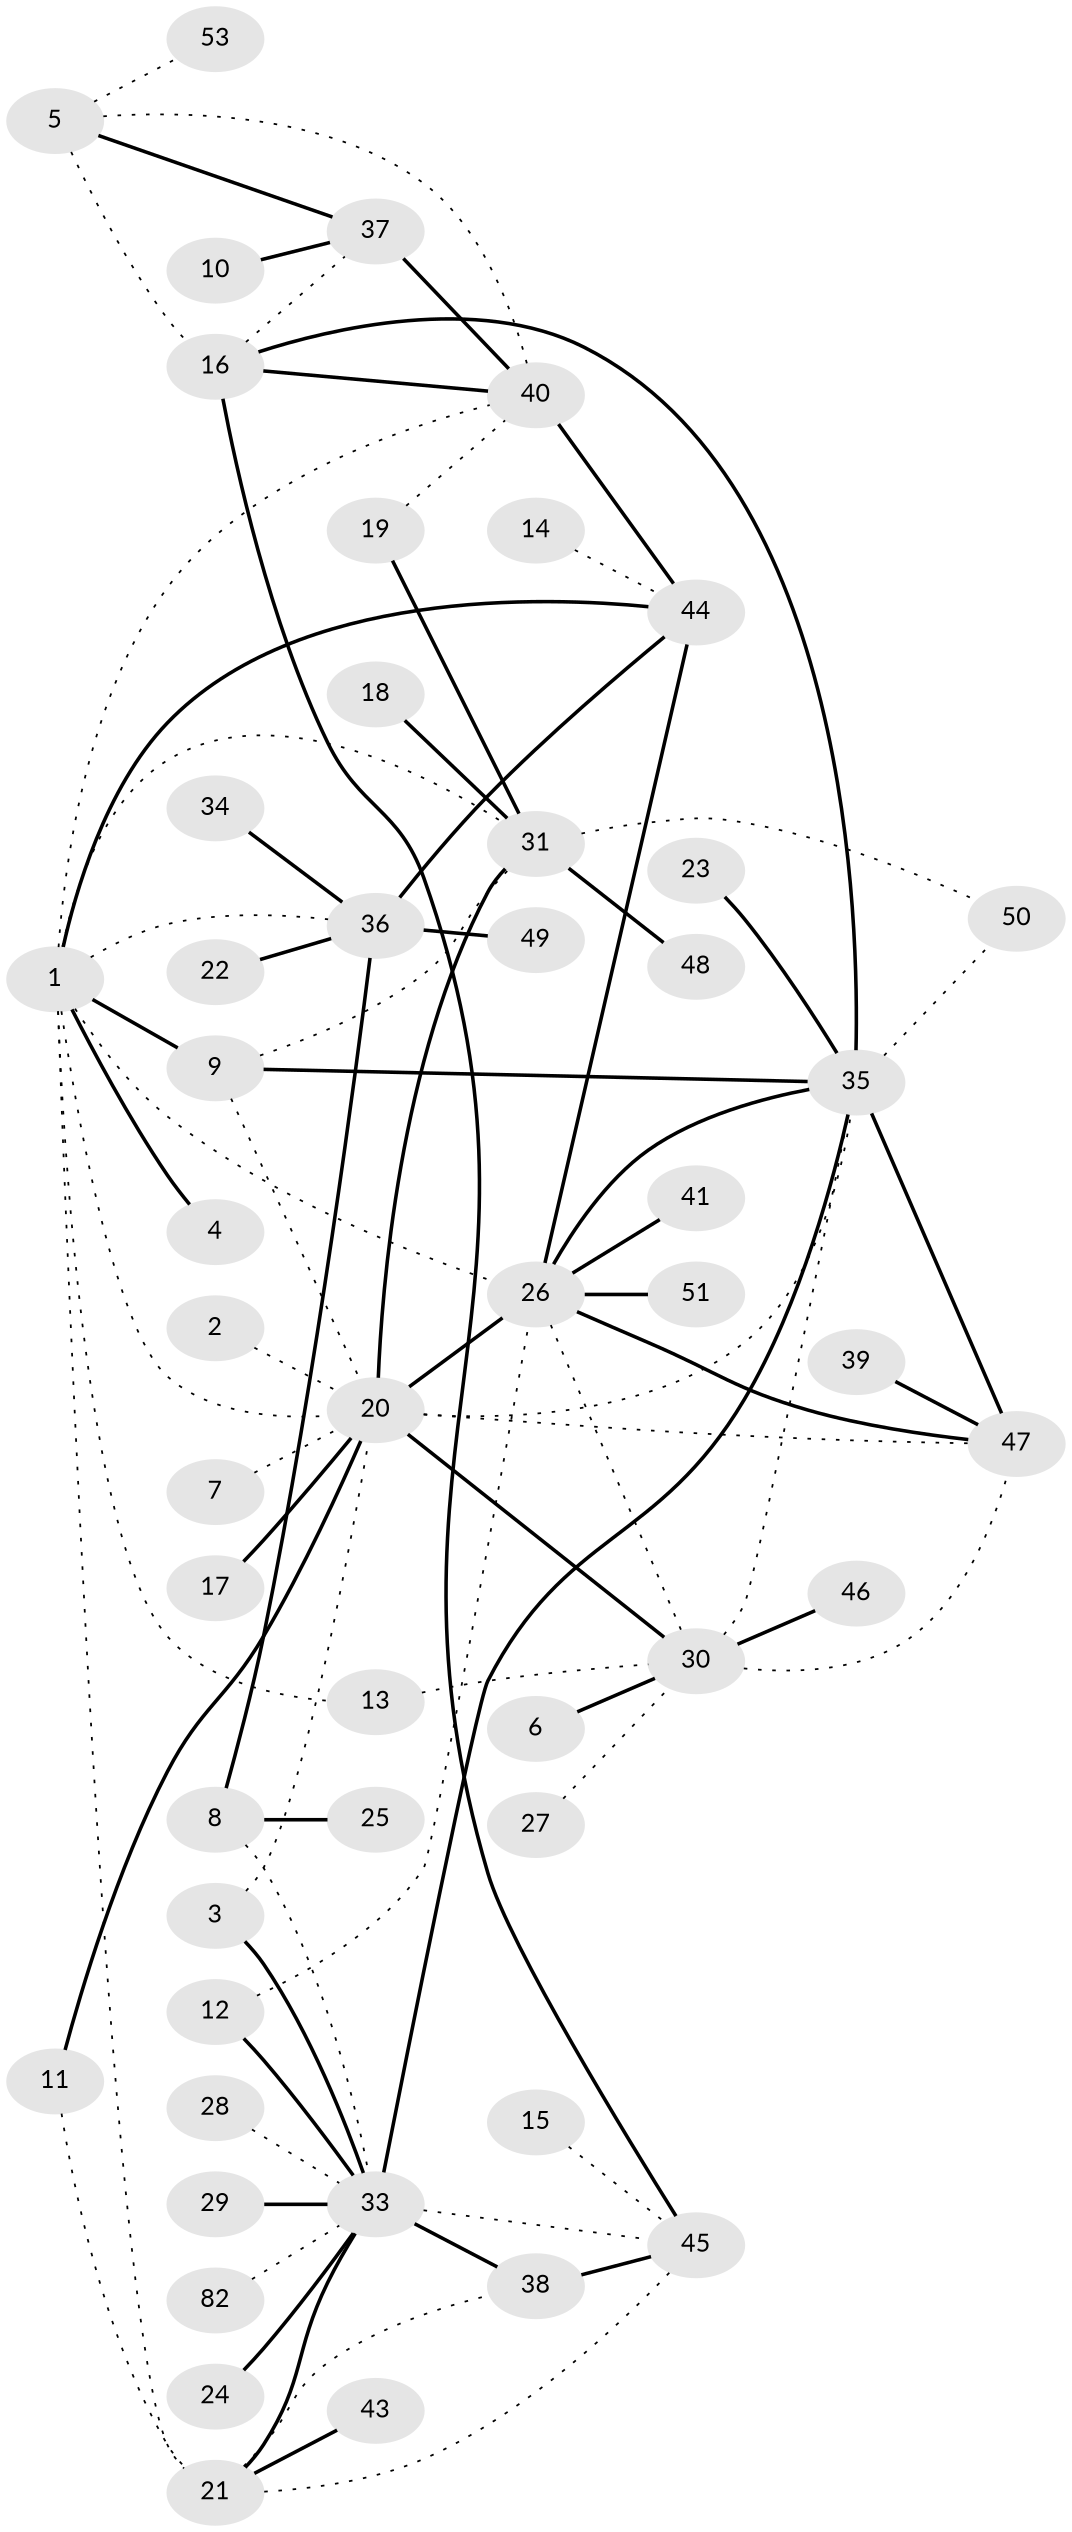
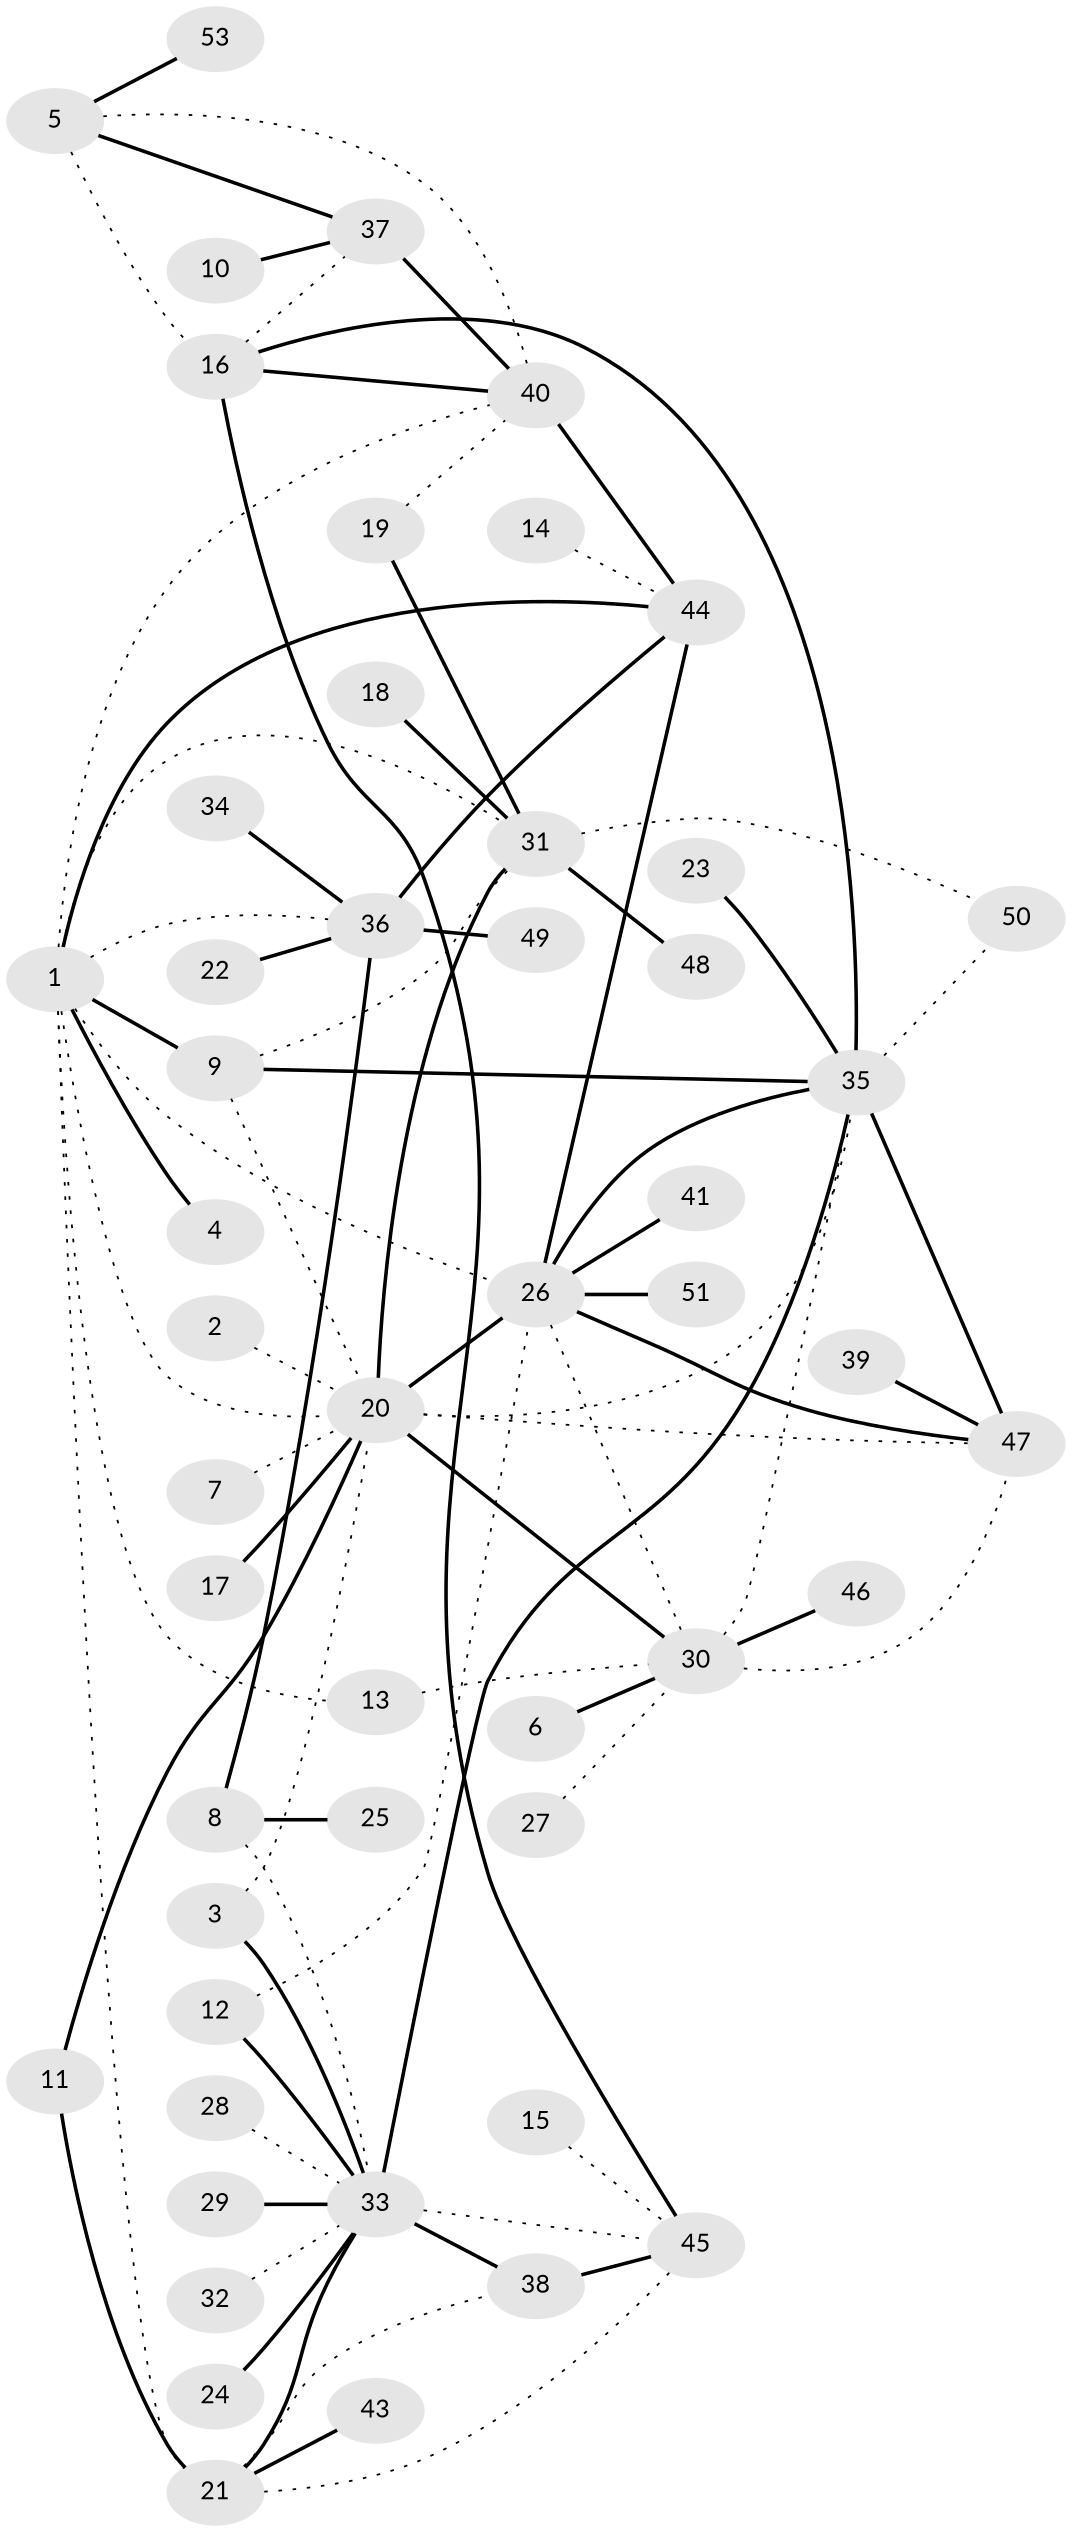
edge "53" -- "5": style dotted -> bold
edge "11" -- "21": style dotted -> bold
node "82": label "82" -> "32"
